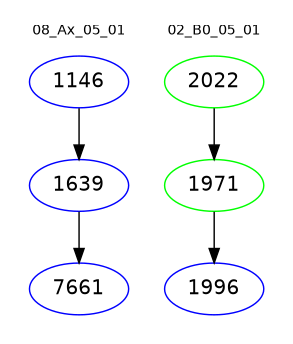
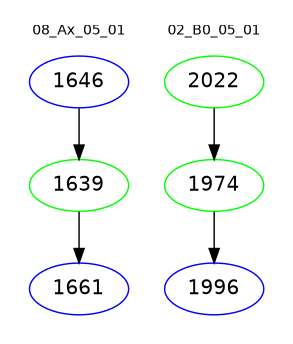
node "1146": label "1146" -> "1646"
node "1639": color blue -> green
node "1971": label "1971" -> "1974"
node "7661": label "7661" -> "1661"
